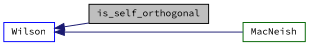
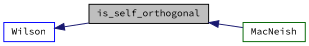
edge "MacNeish" -> "Wilson": now "MacNeish" -> "is_self_orthogonal"
